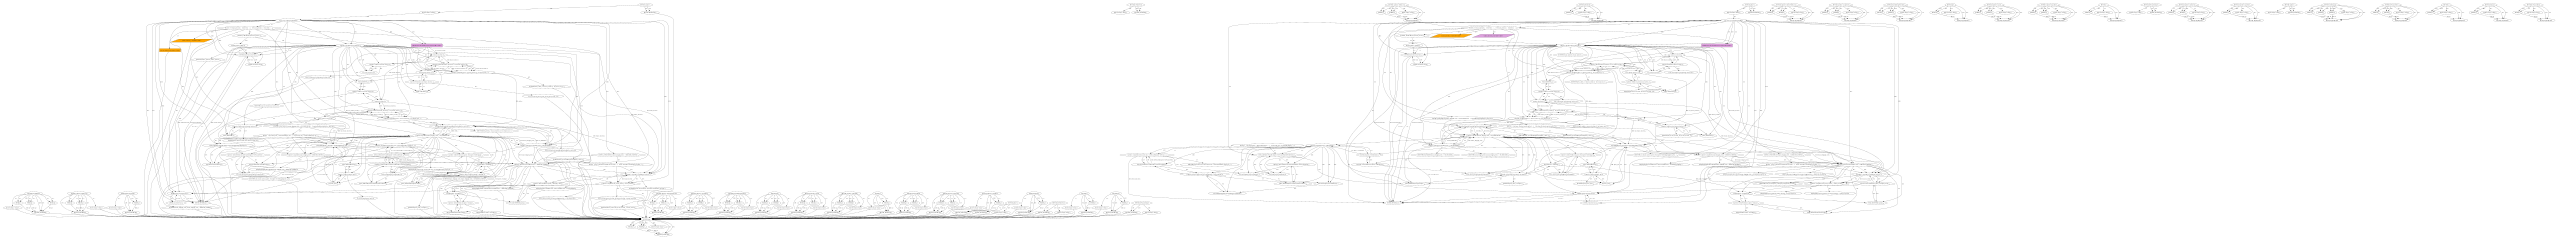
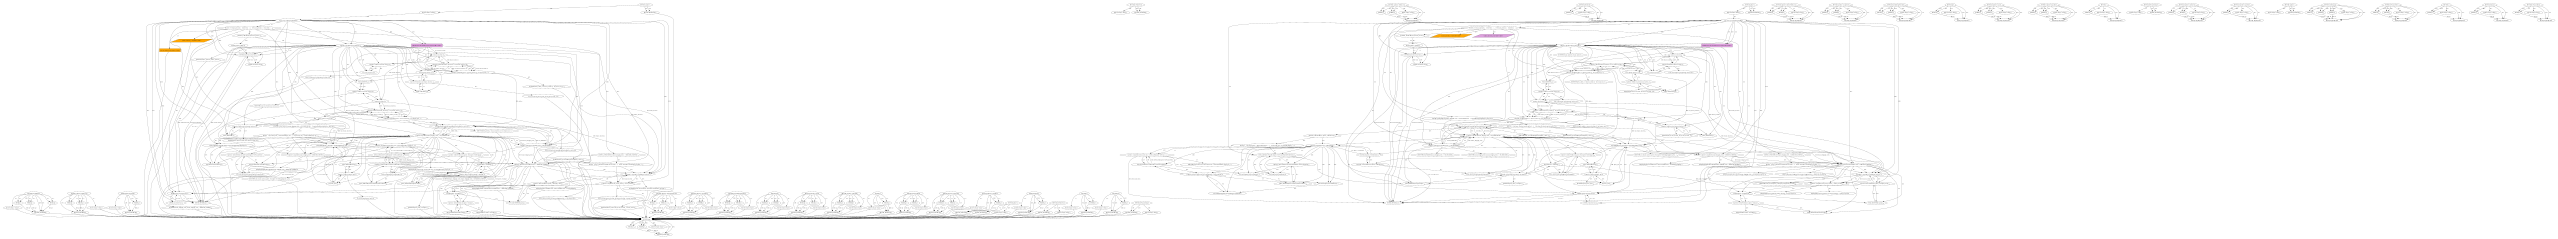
node "(CONTROL_STRUCTURE,IF,if (!panel_->IsMinimized()))": added
